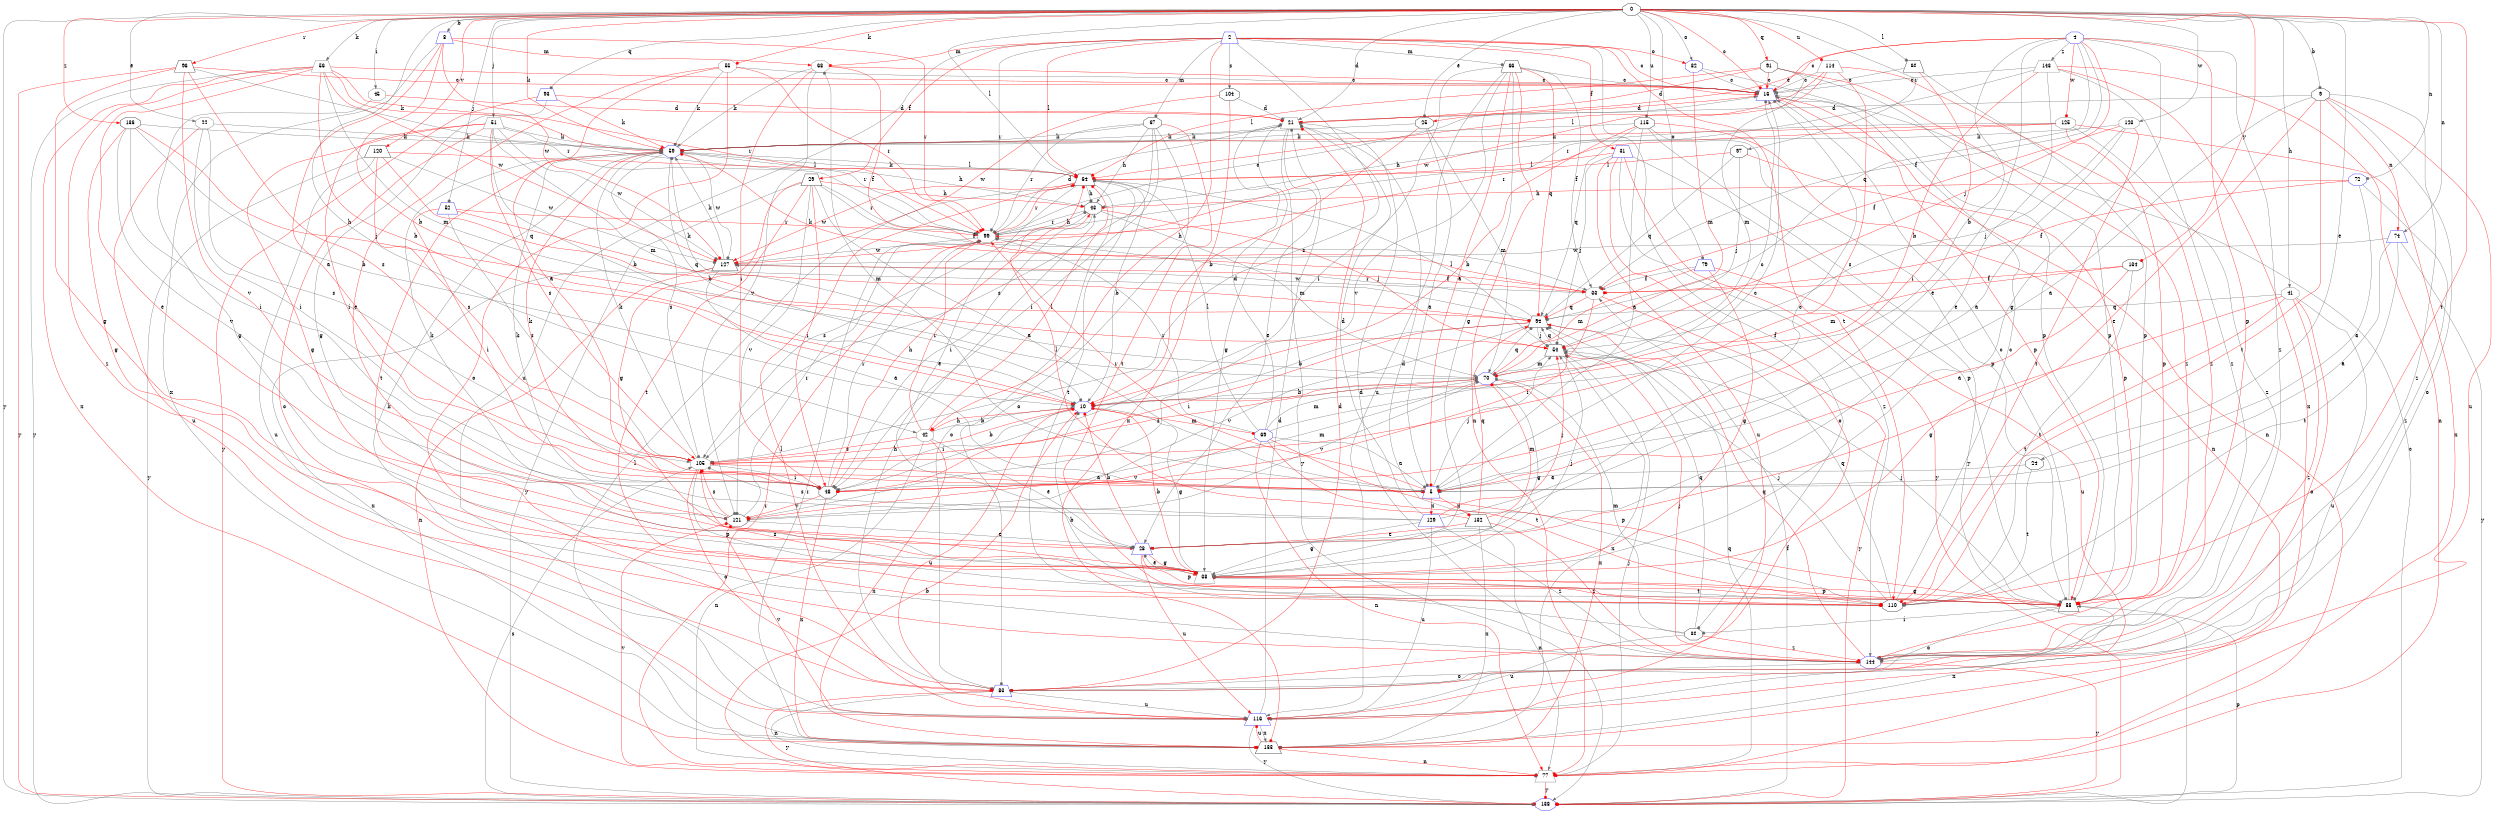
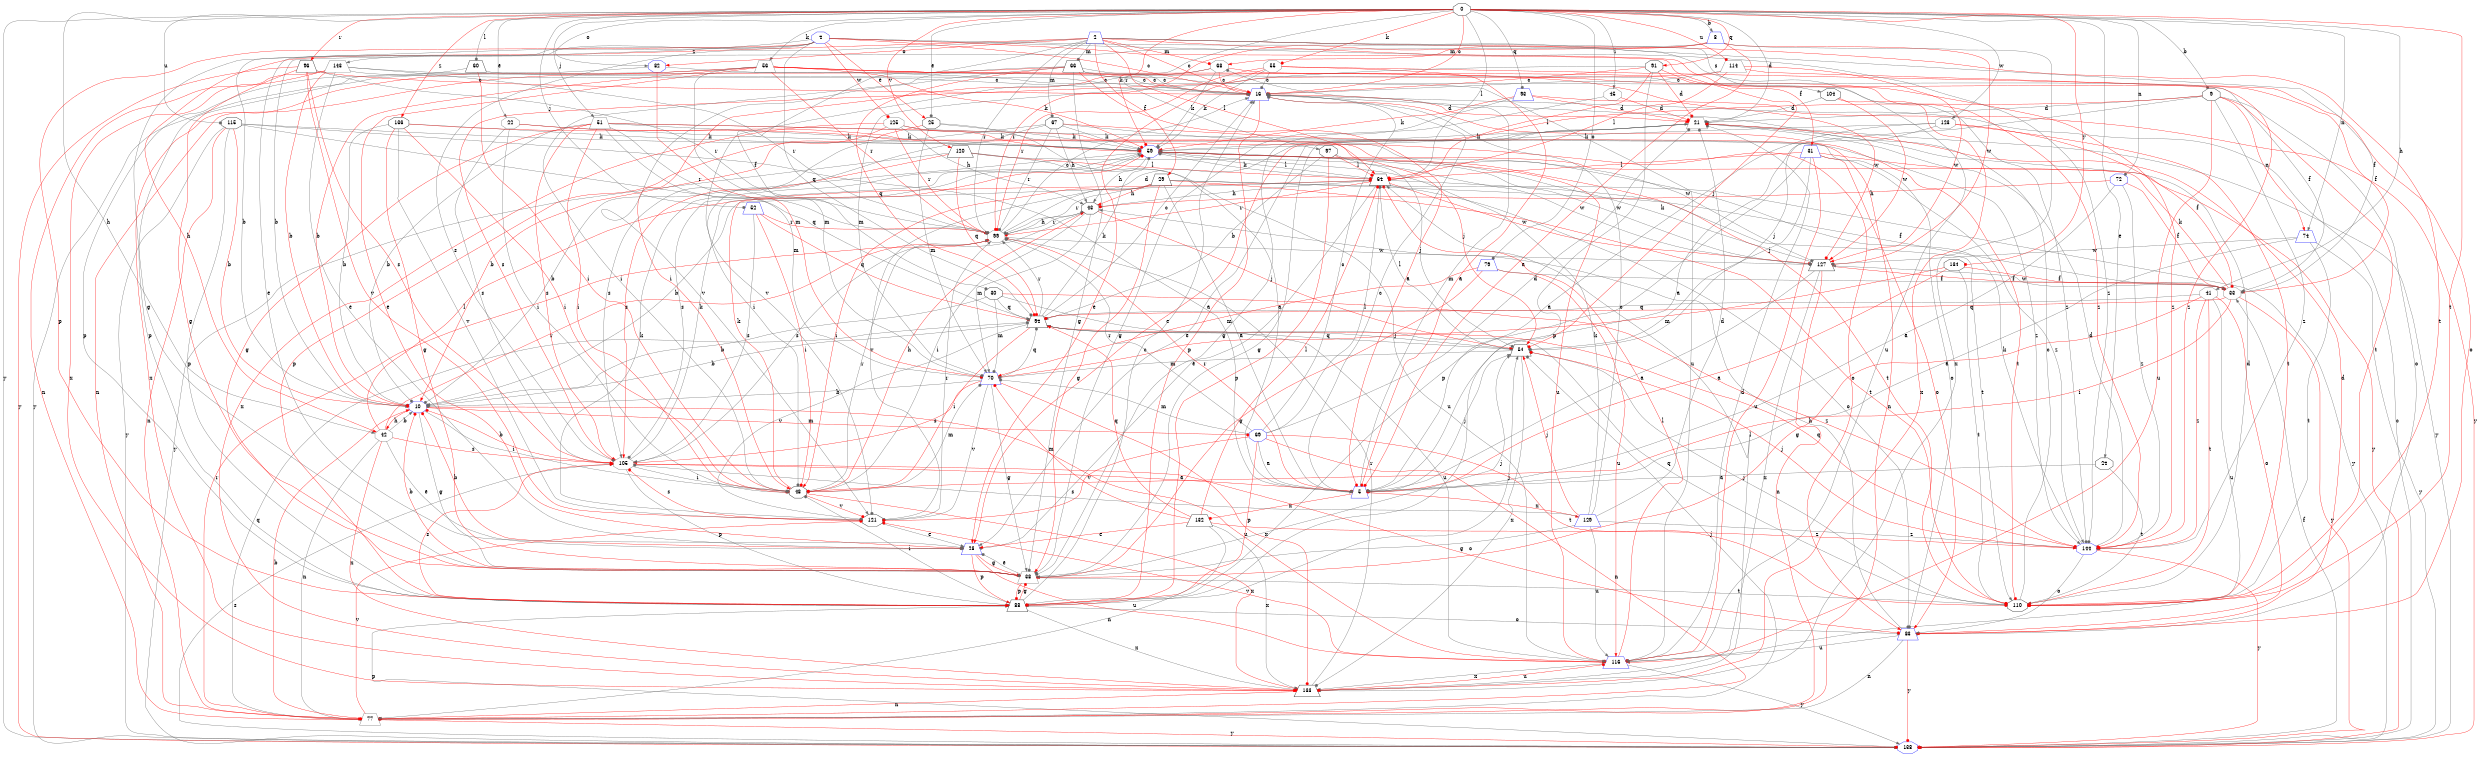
edge "94" -> "16": added, label "c"
edge "97" -> "94": label "q" -> "b"
edge "8" -> "10": color red -> gray40
node "70": shape octagon -> trapezium
edge "136" -> "48": color gray40 -> red
edge "88" -> "30": now "88" -> "48"
